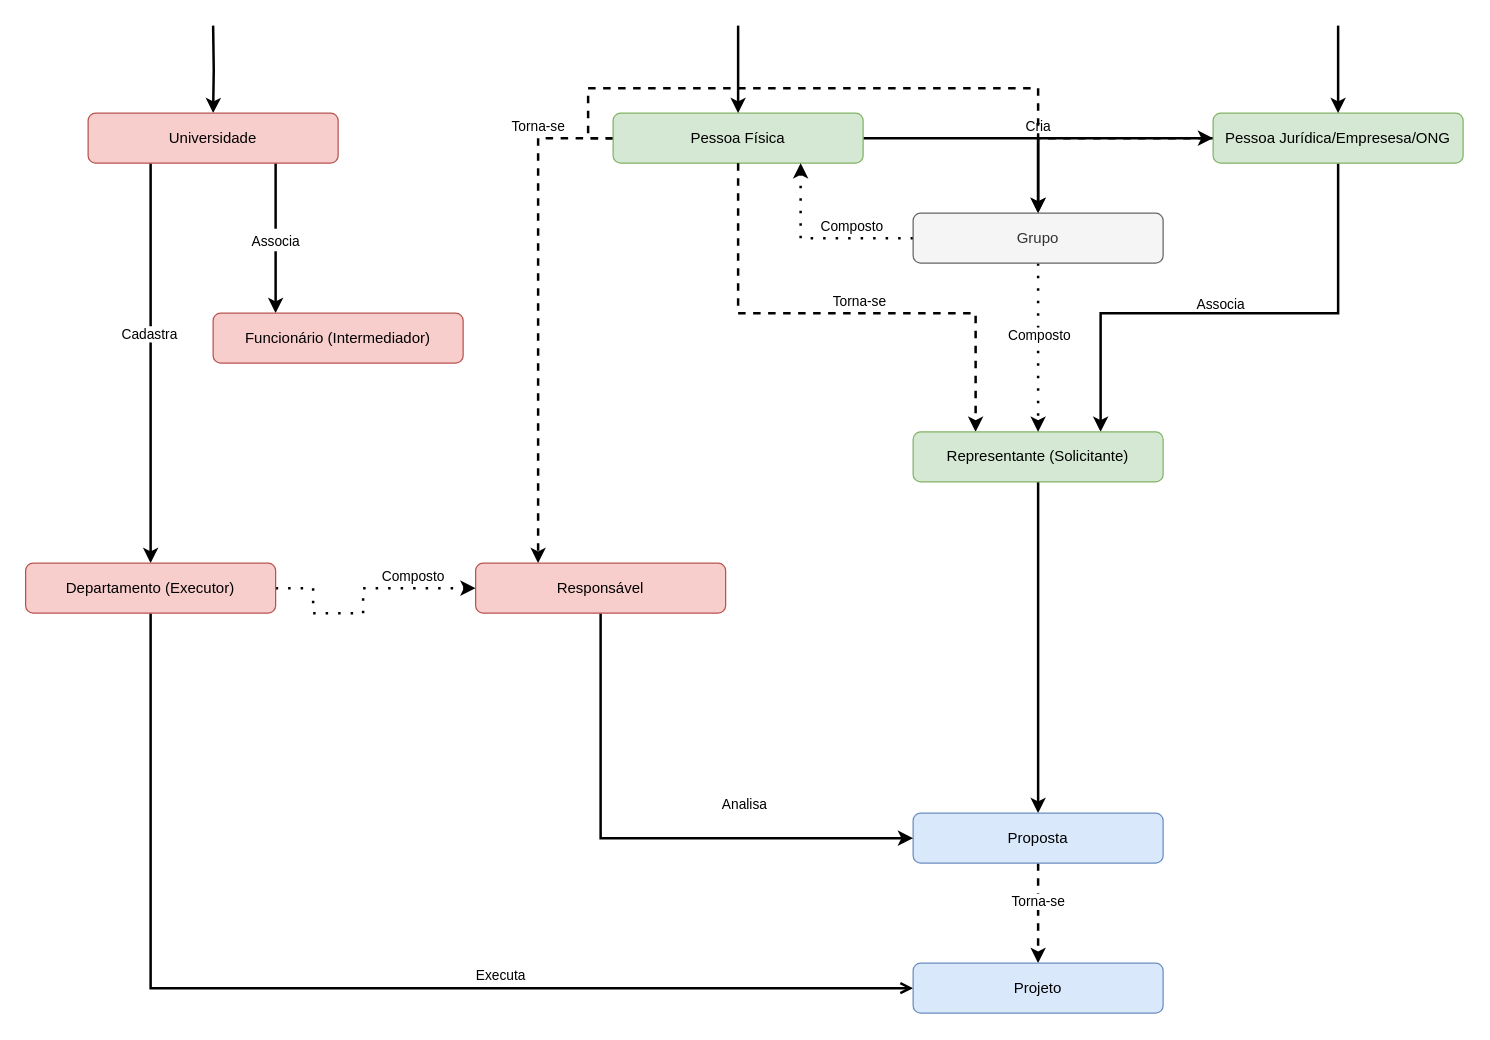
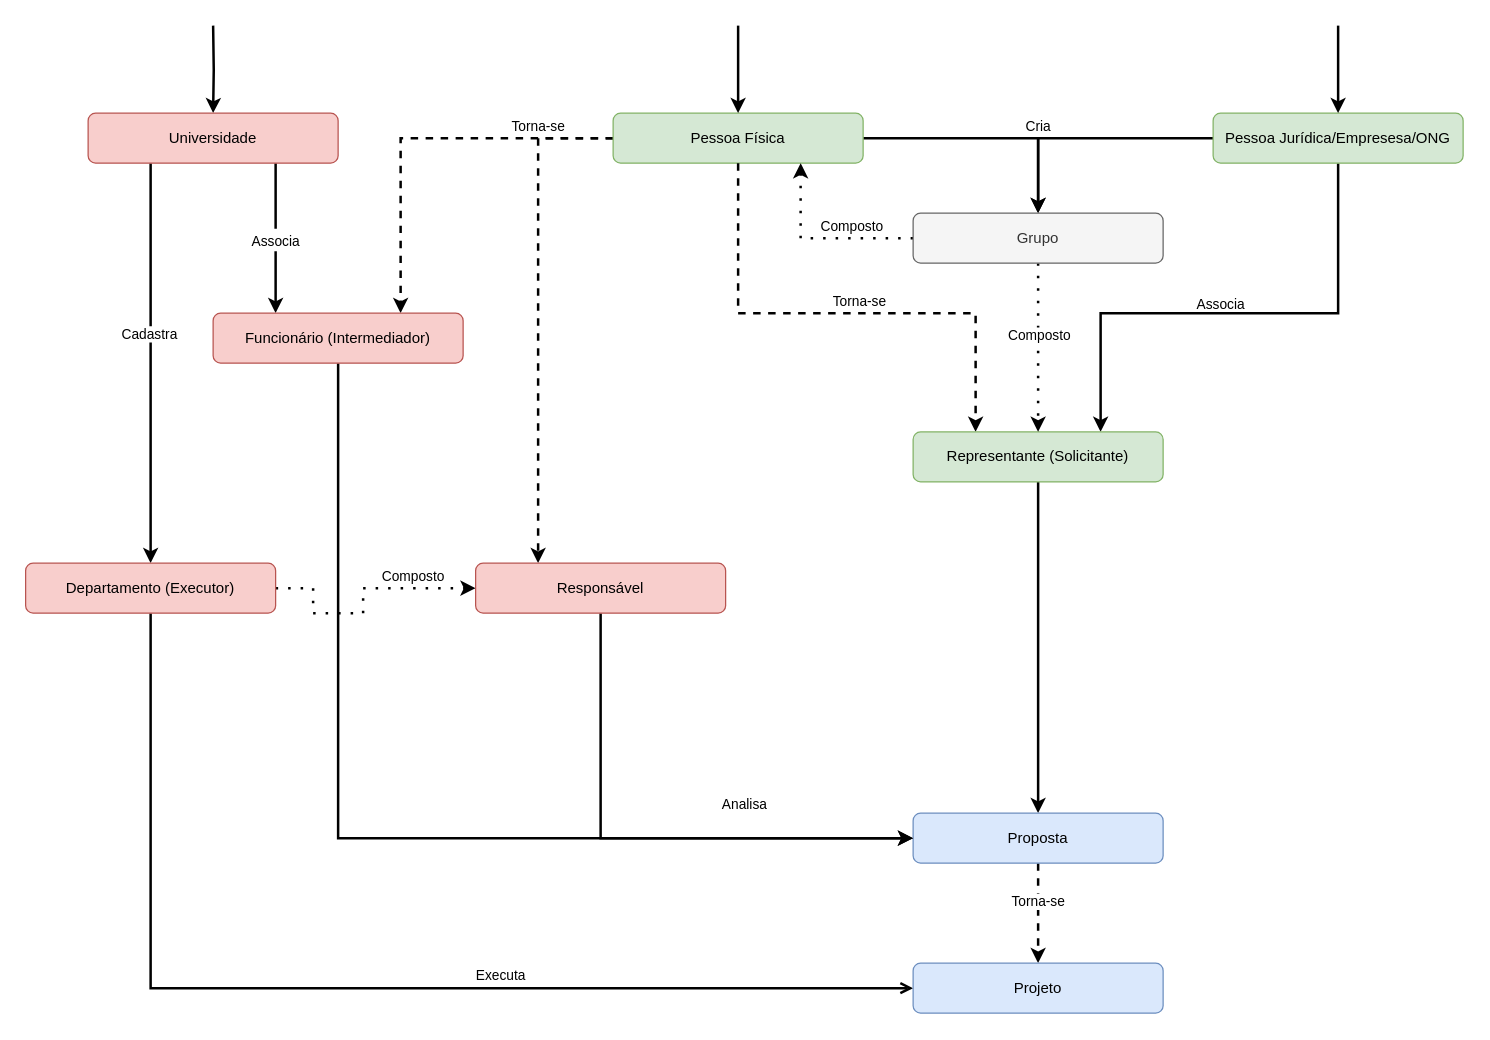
edge "Pessoa Física" -> "Pessoa Jurídica/Empresesa/ONG": now "Pessoa Física" -> "Funcionário (Intermediador)"
edge "Funcionário (Intermediador)" -> "Proposta": added
